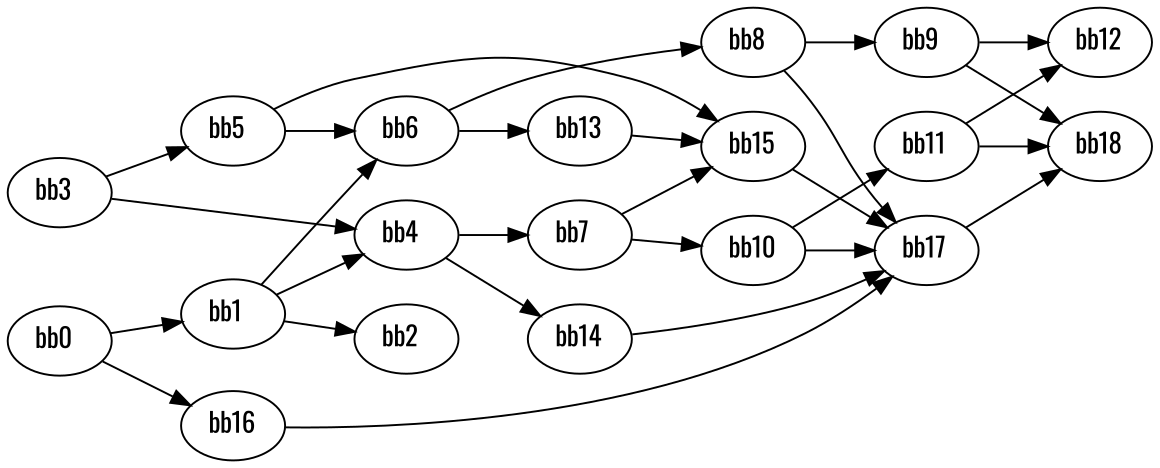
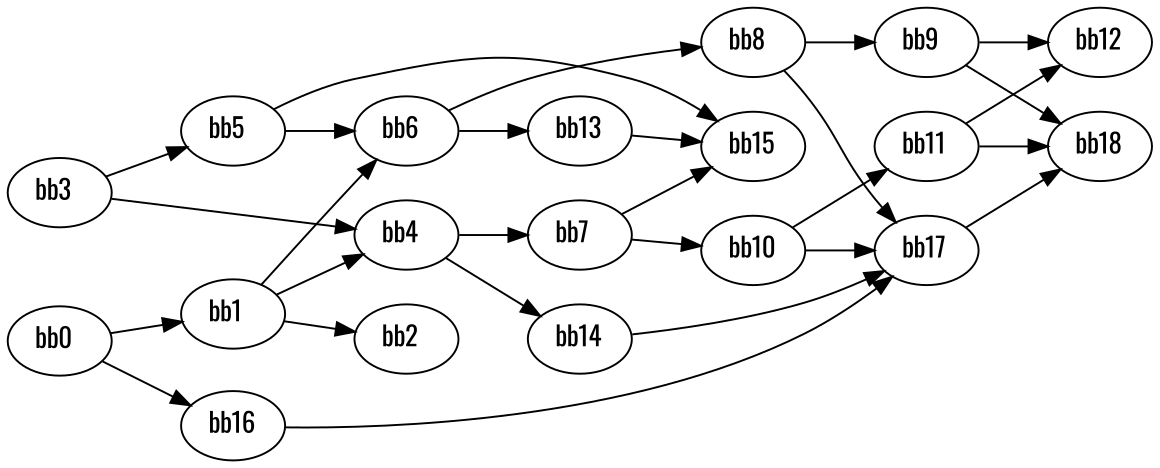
edge "bb15" -> "bb17": removed
